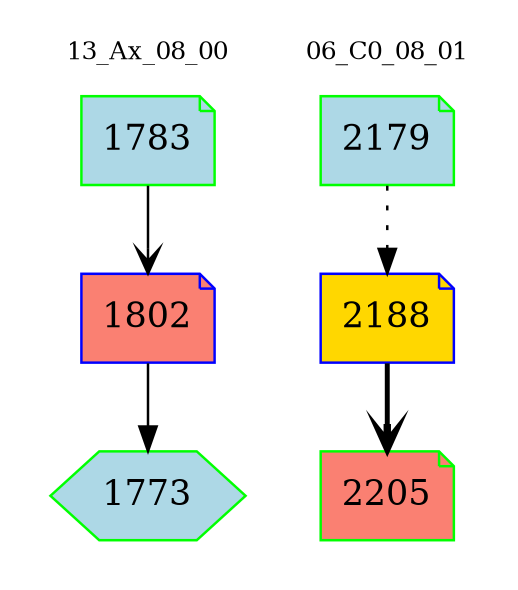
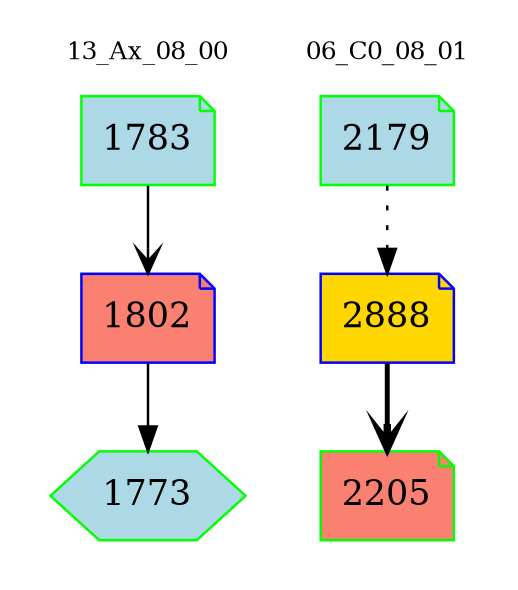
node "2188": label "2188" -> "2888"
